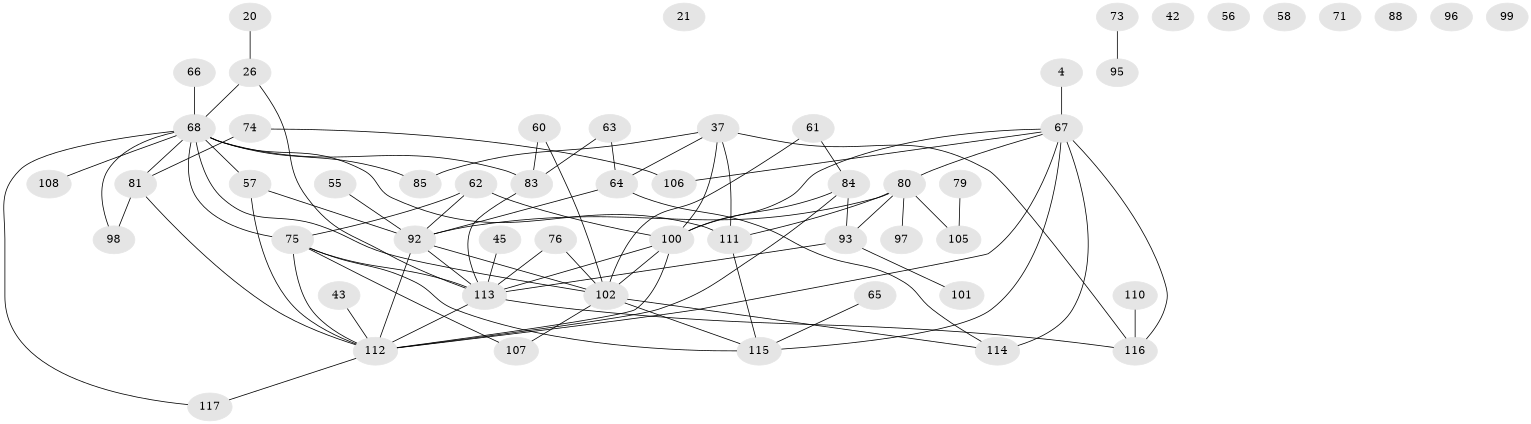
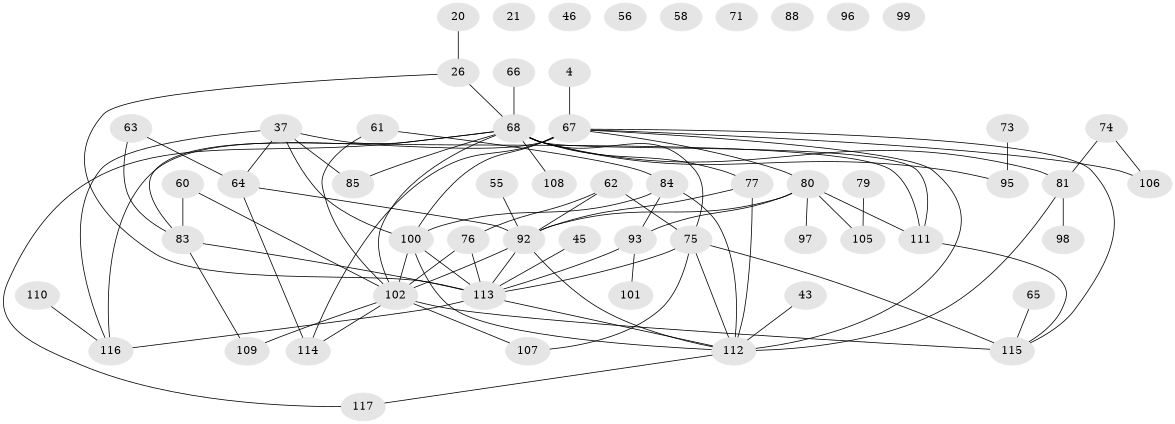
node "42": label "42" -> "46"
edge "68" -- "98": now "68" -- "95"
node "57": label "57" -> "77"
edge "62" -- "100": now "62" -- "76"
node "109": added
